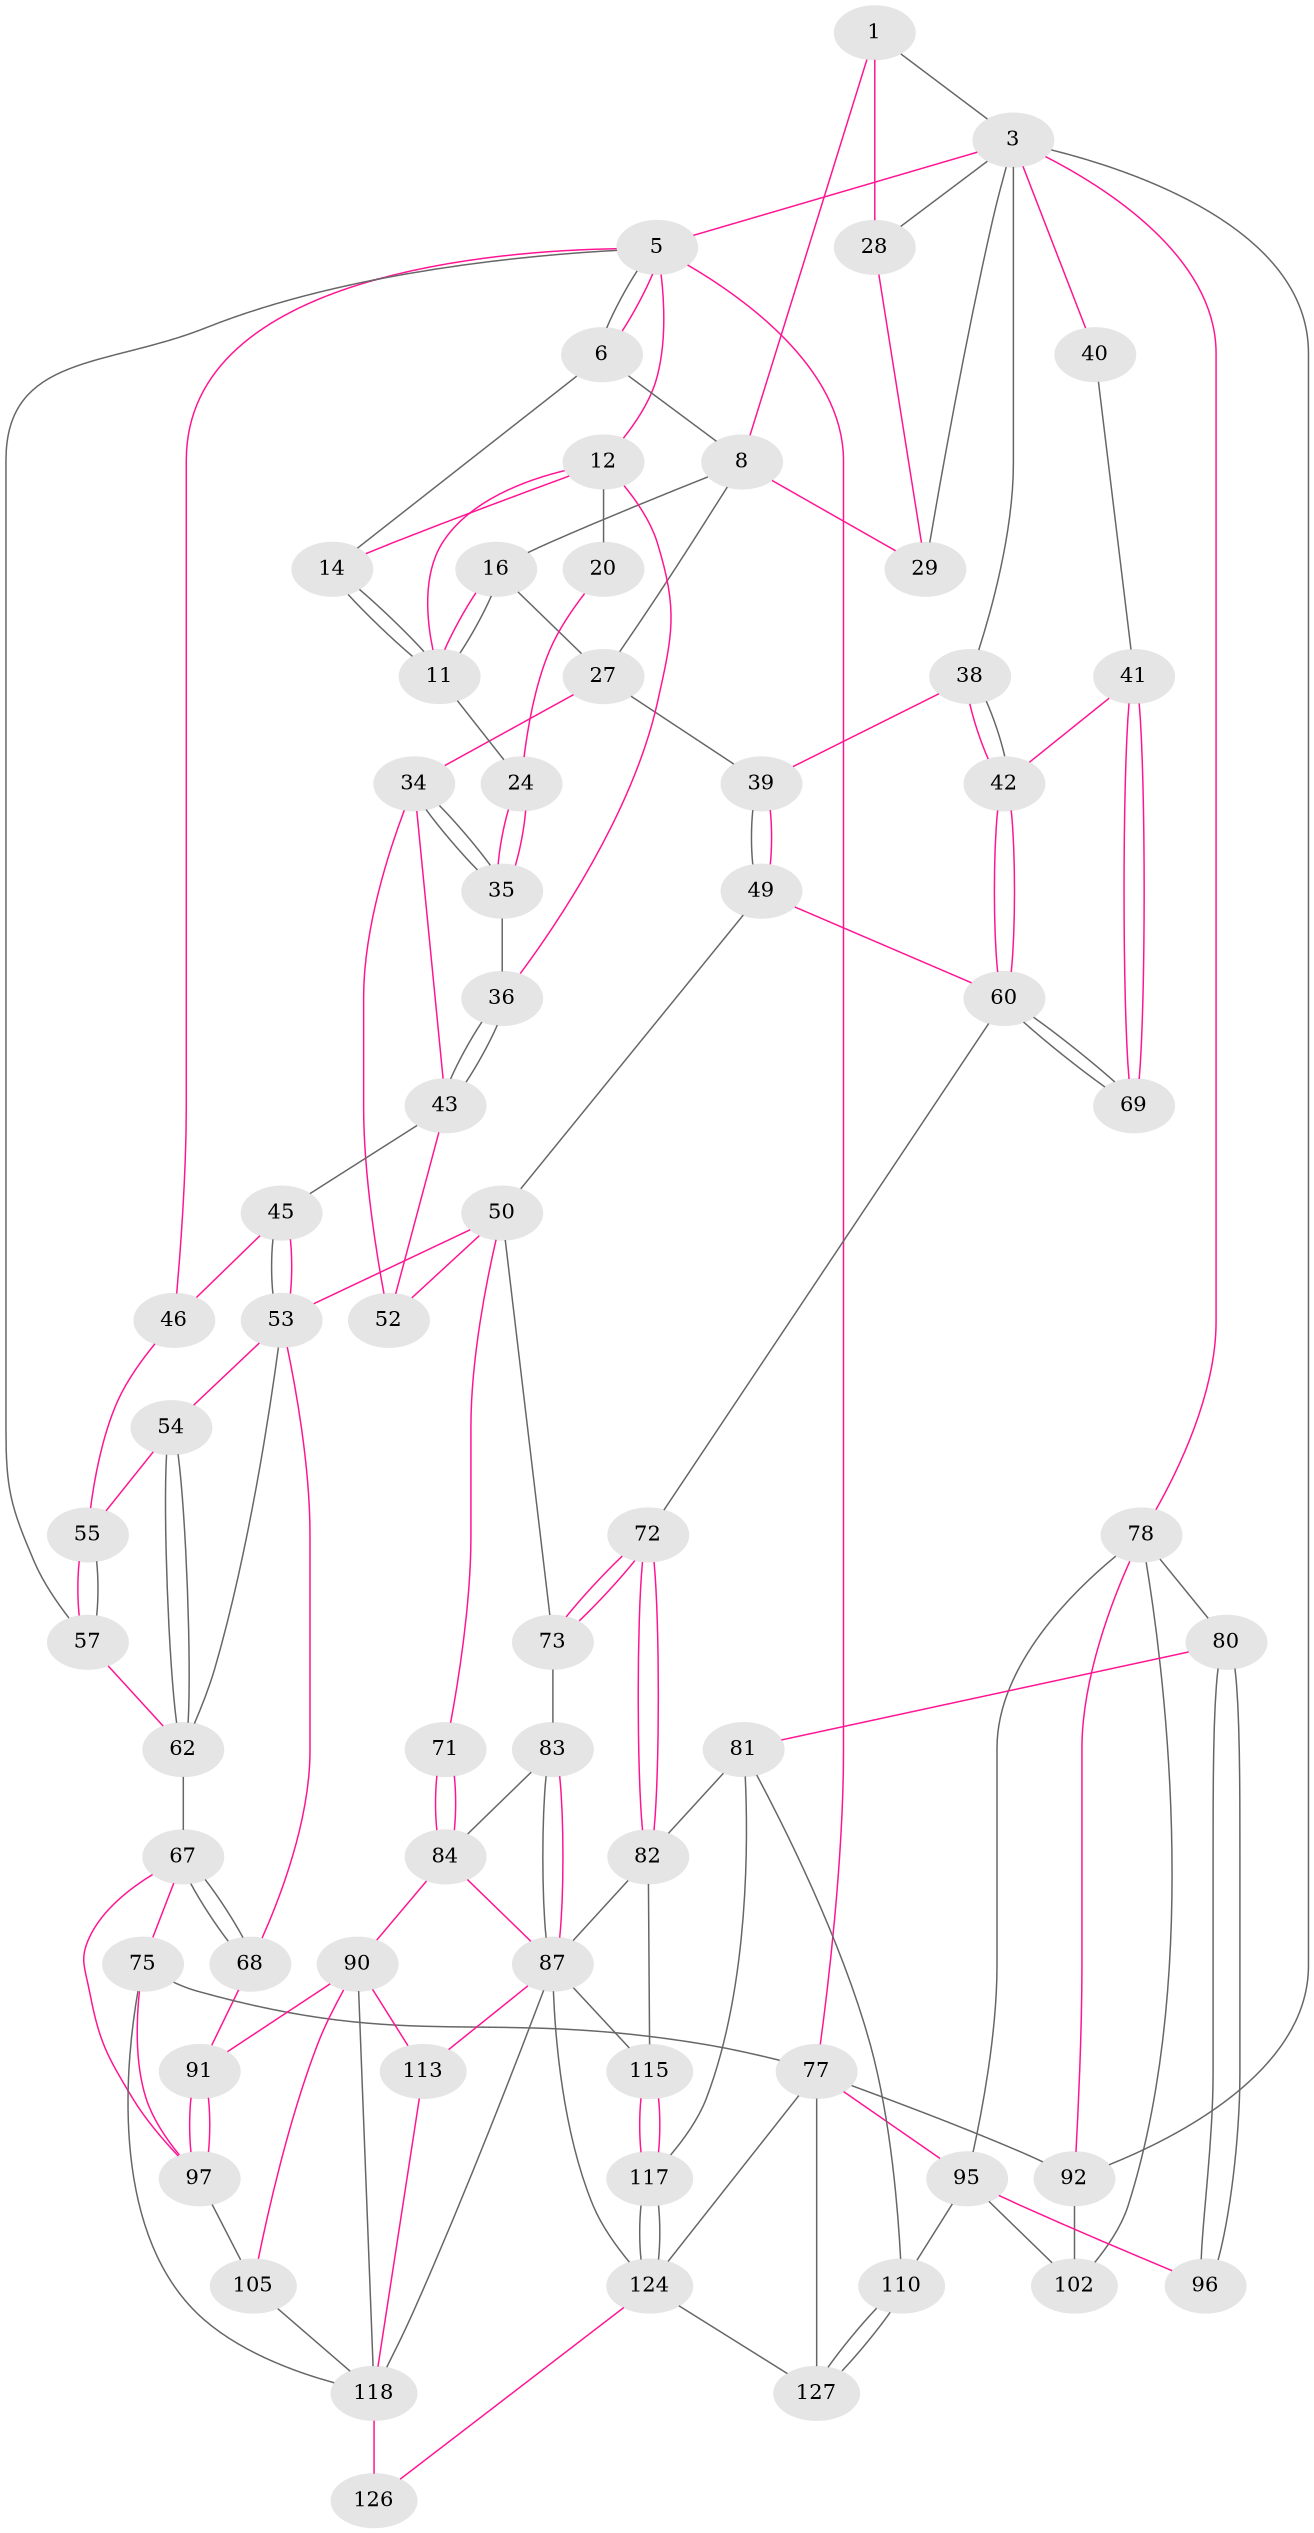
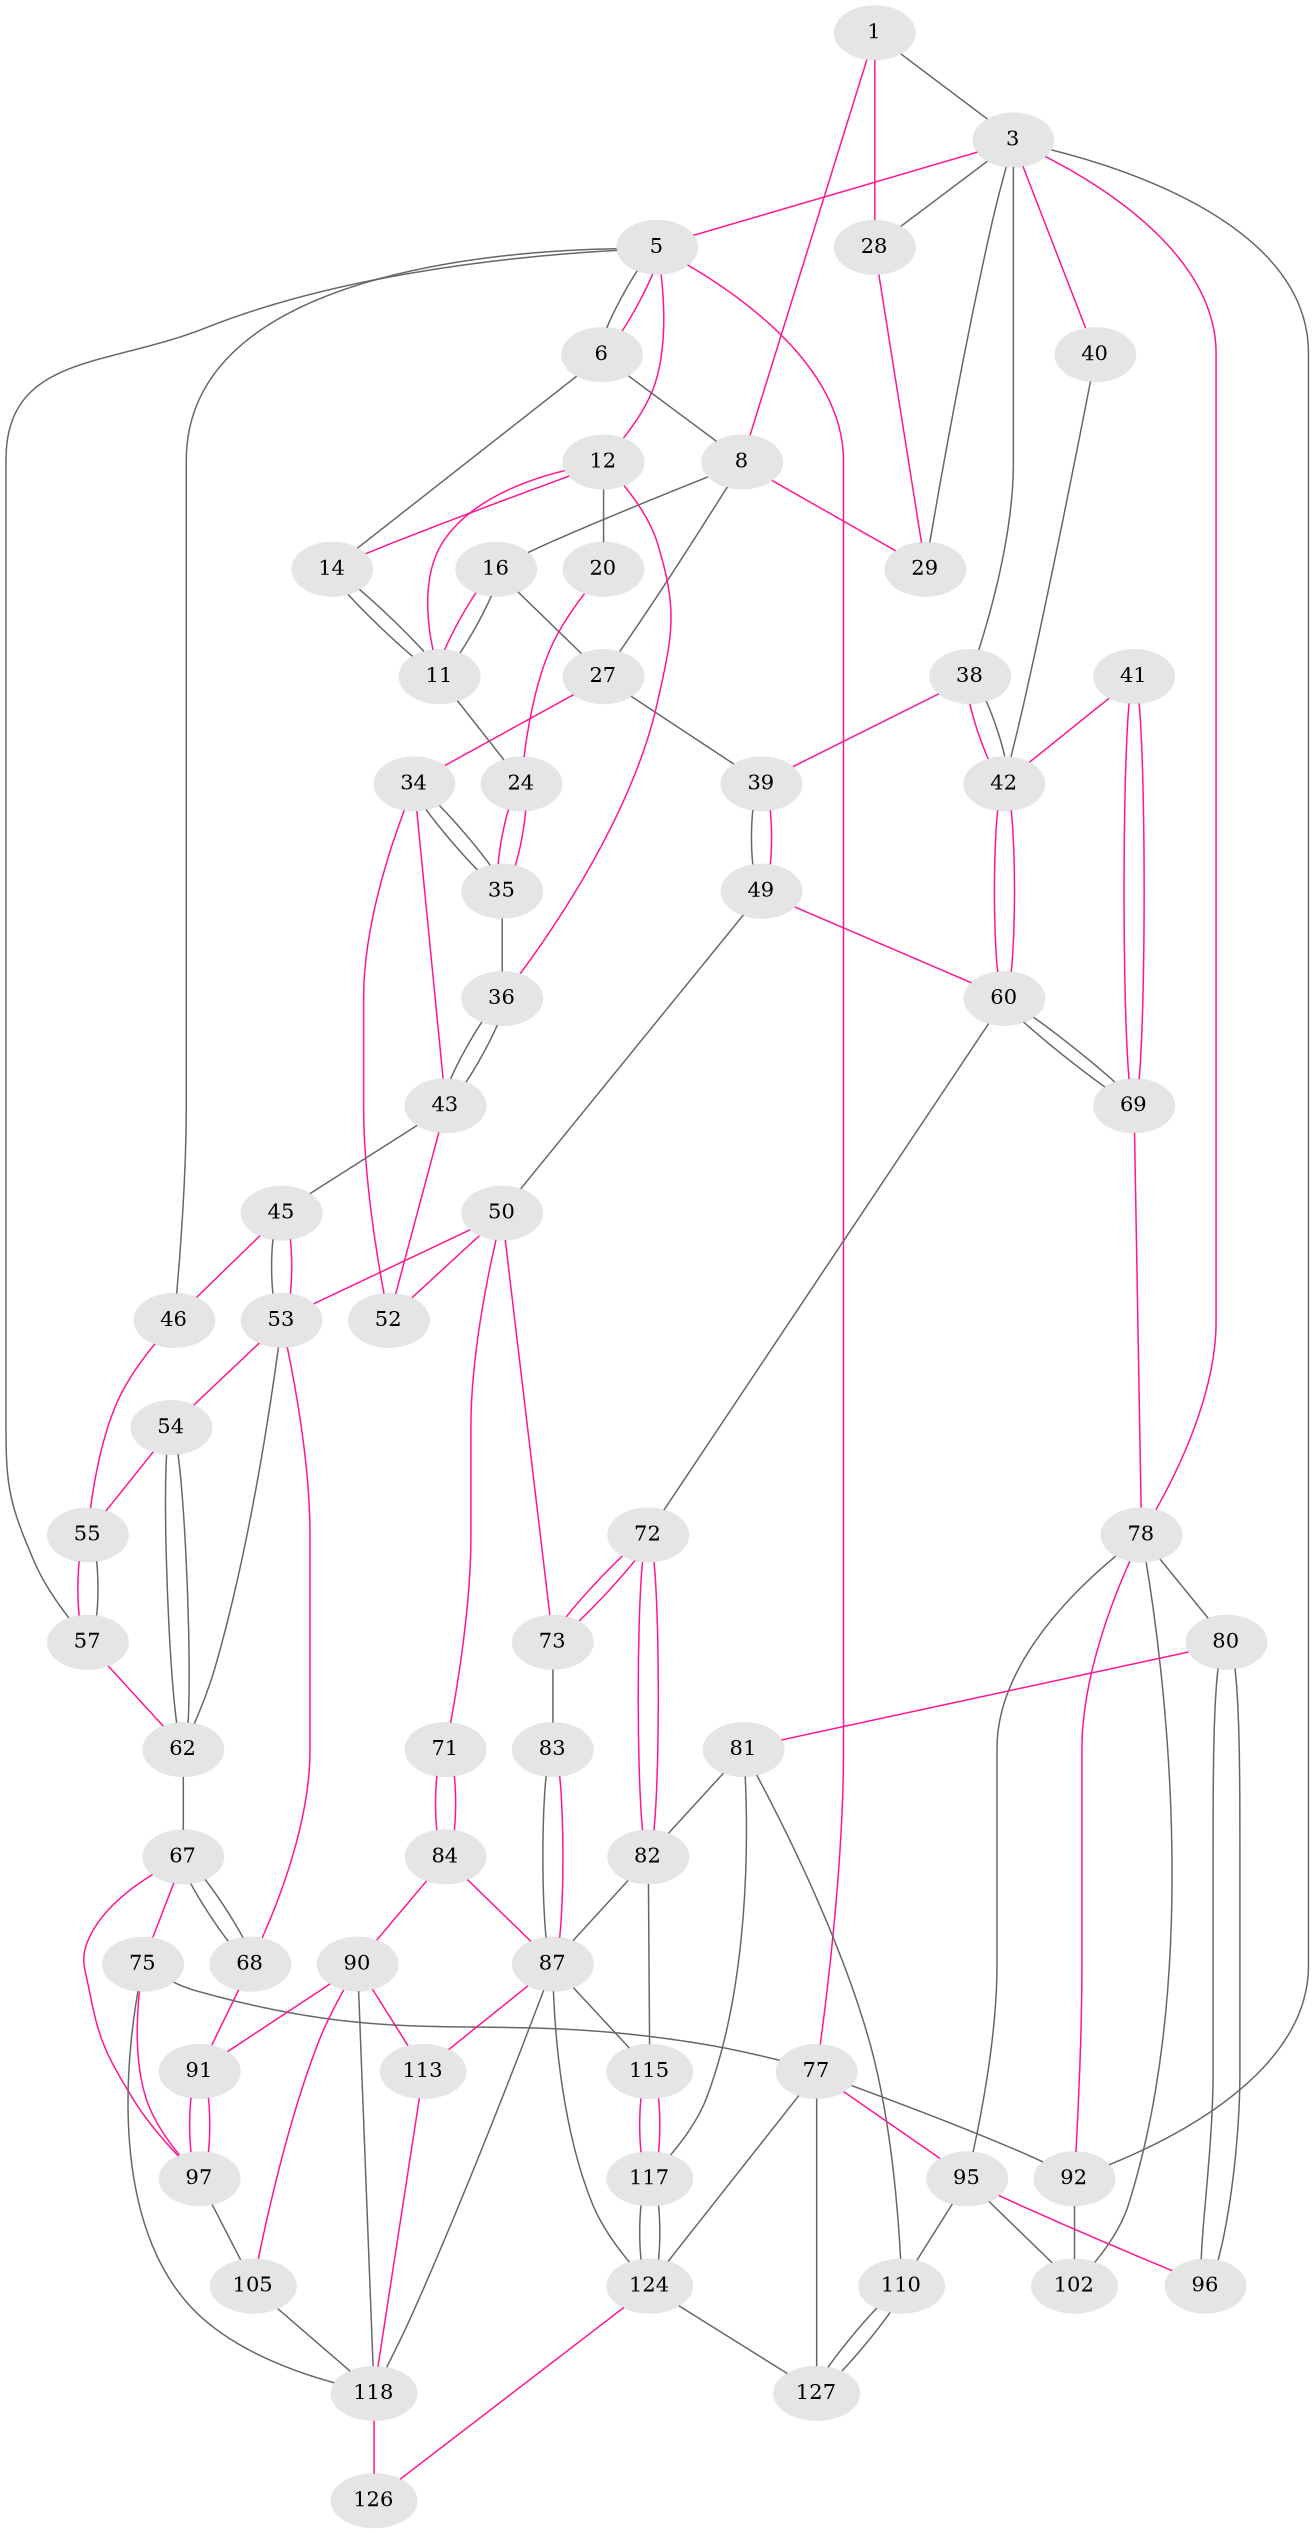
edge "40" -- "41": now "40" -- "42"
edge "5" -- "46": color deeppink -> gray40
edge "69" -- "78": added
edge "50" -- "73": color gray40 -> deeppink
edge "83" -- "84": removed
